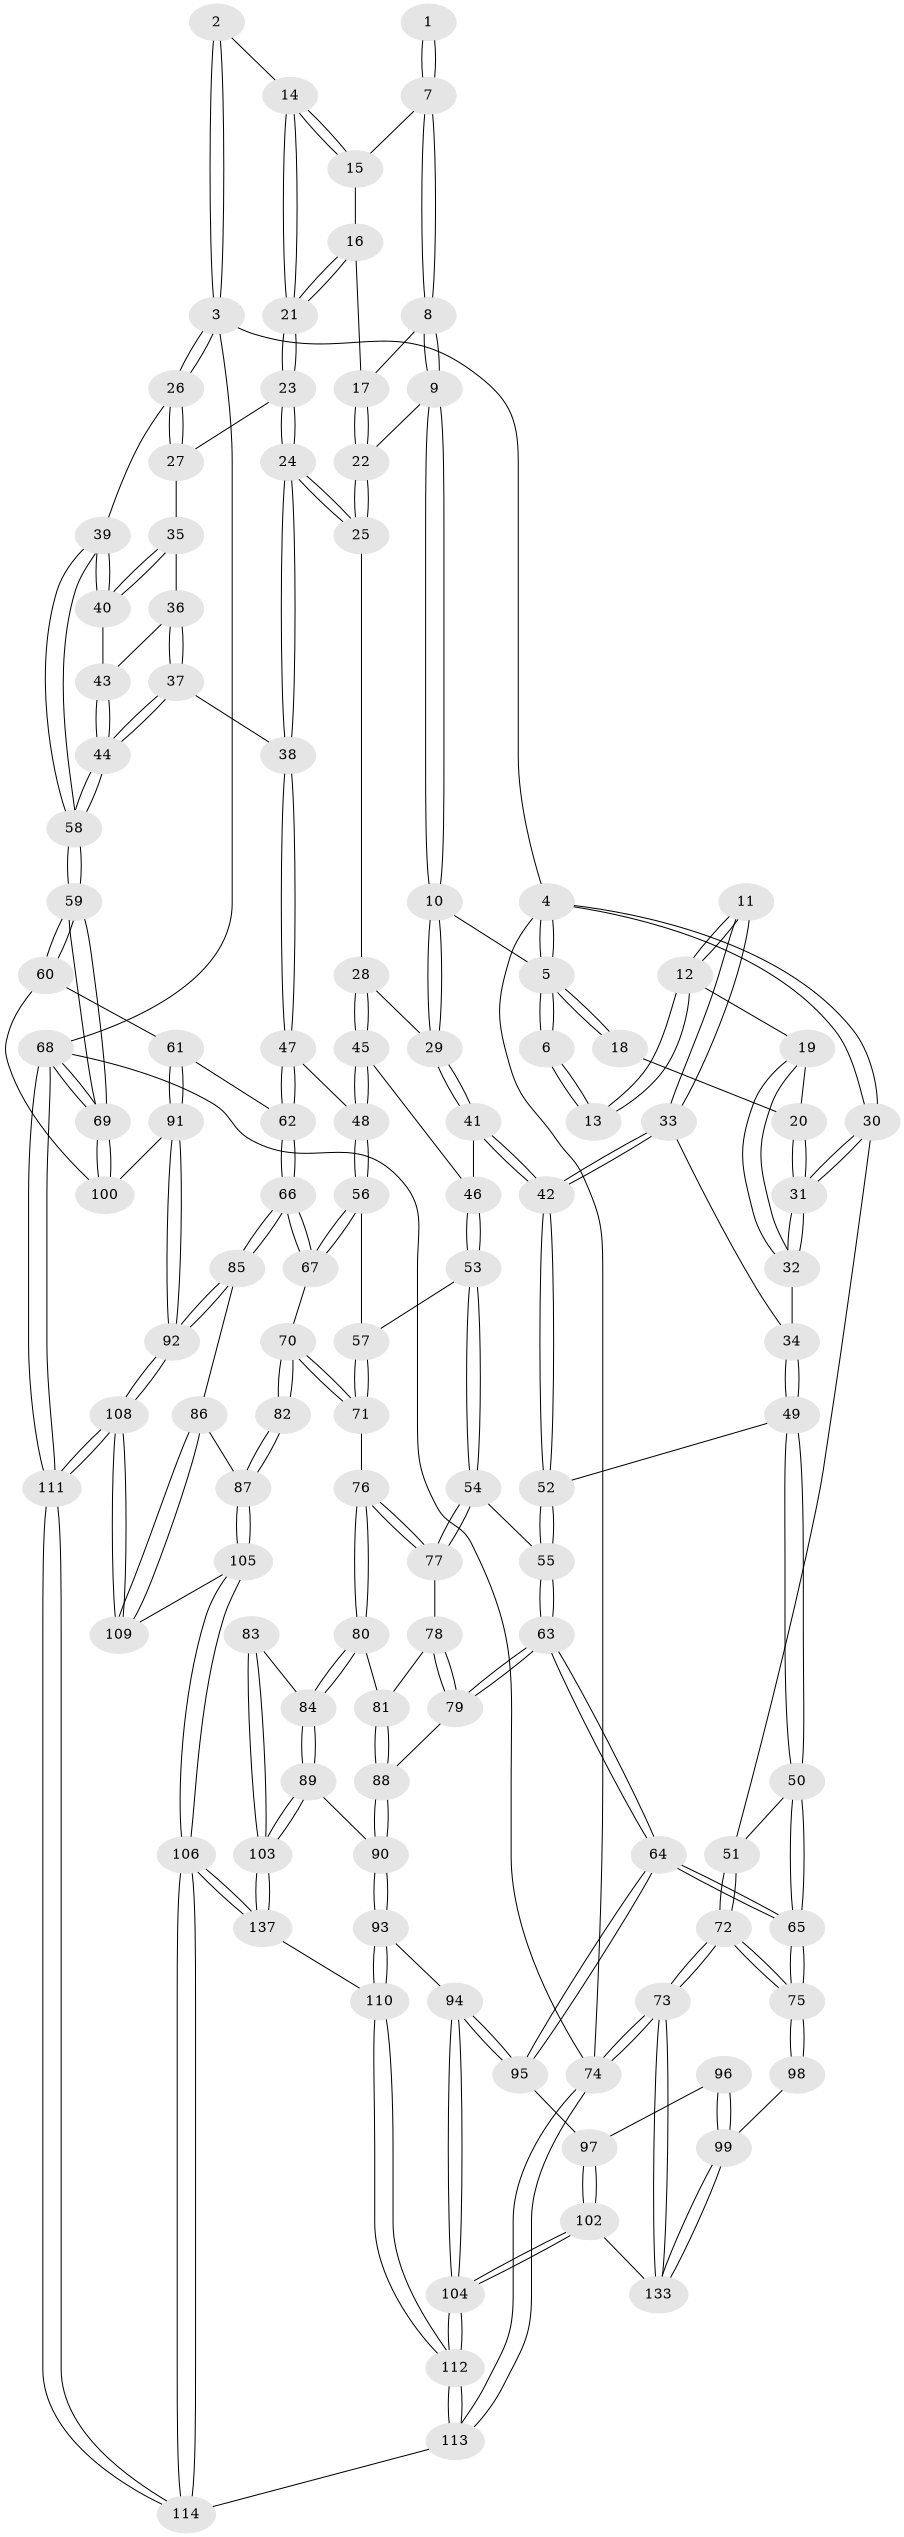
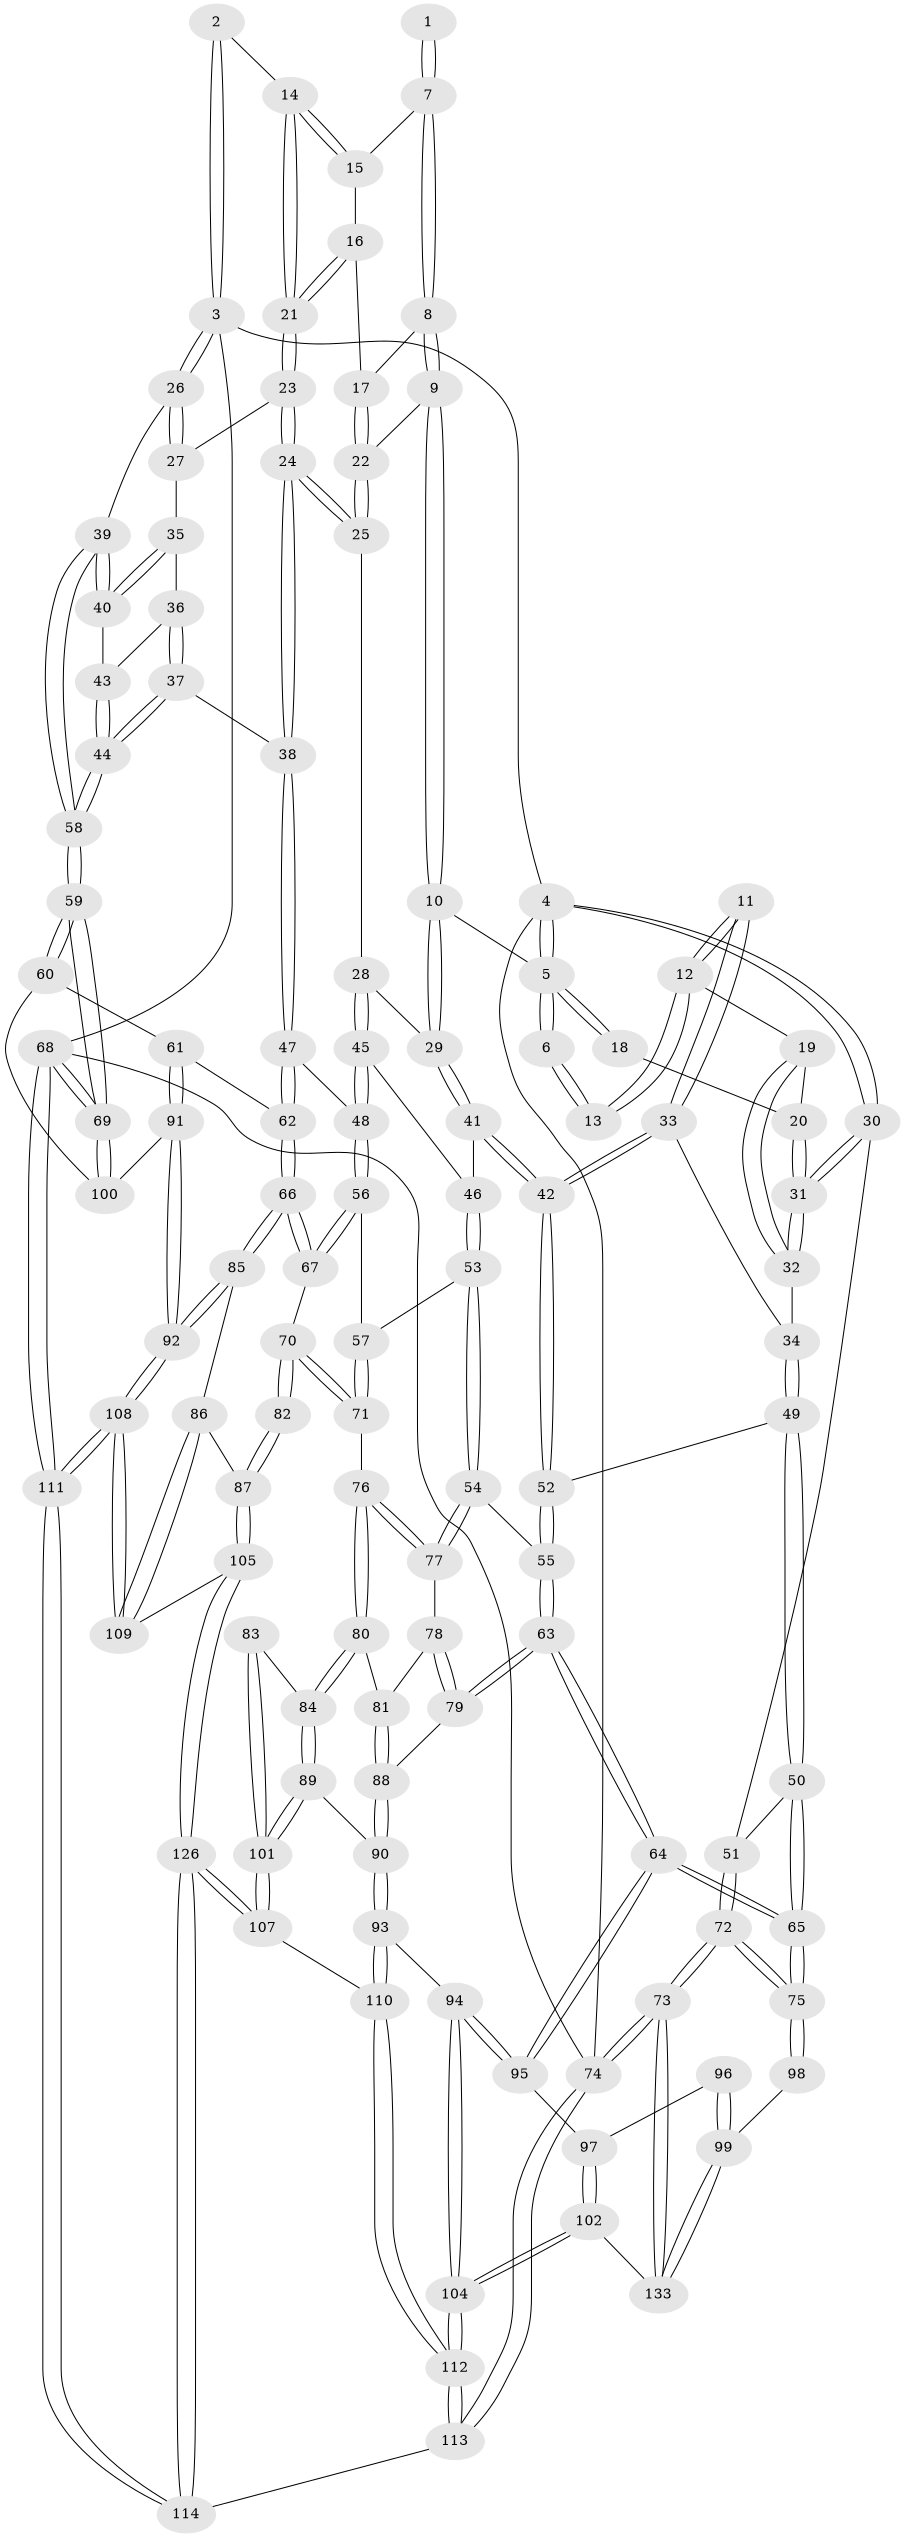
node "106": label "106" -> "126"
node "103": label "103" -> "101"
node "137": label "137" -> "107"
